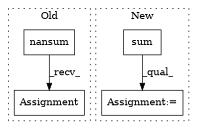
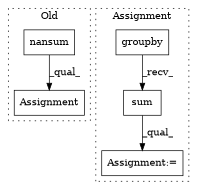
cluster "New": label "New" -> "Assignment"
node "groupby": added
edge "nansum" -> "Assignment": label "_recv_" -> "_qual_"
